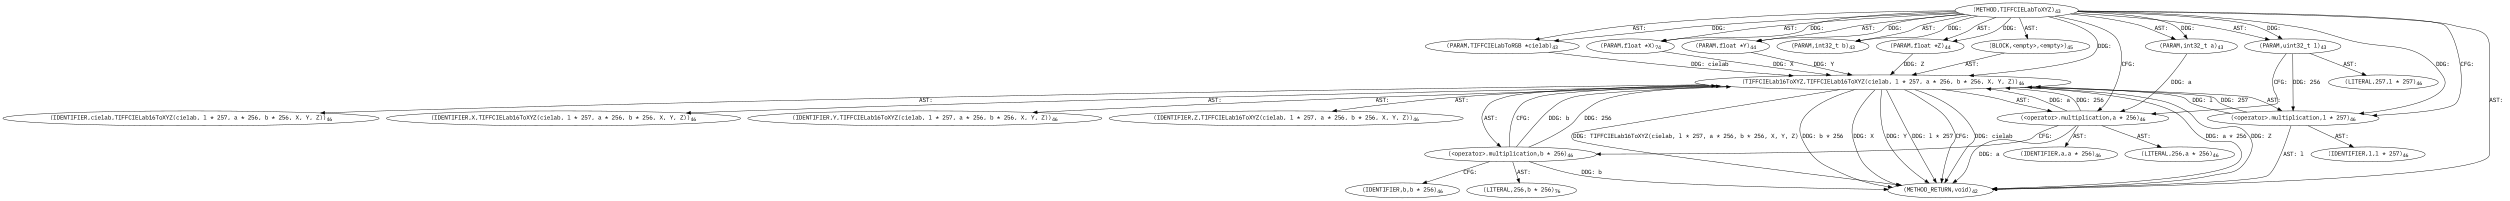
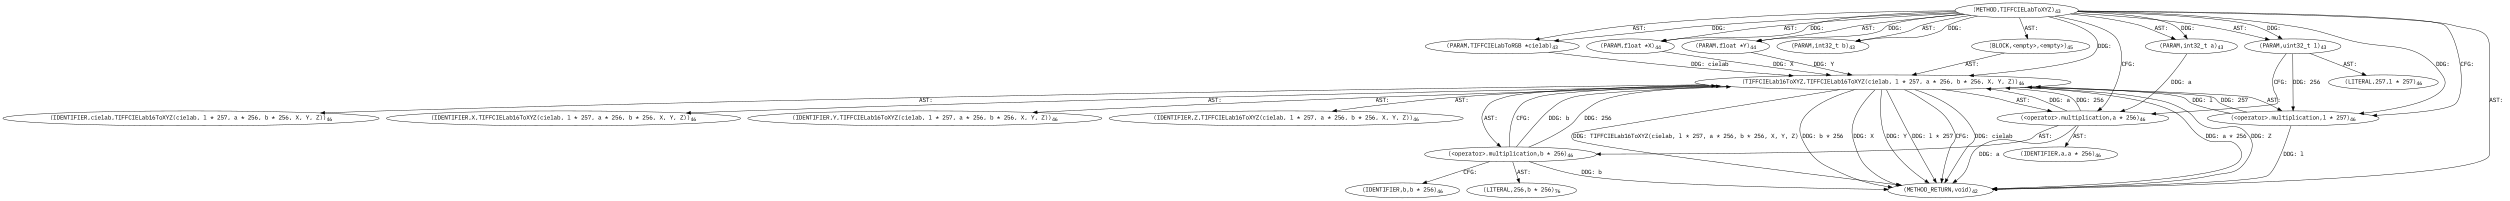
node "(PARAM,float *X)": text "74" -> "44"
node "(PARAM,float *Z)": removed
edge "(<operator>.multiplication,a * 256)" -> "(<operator>.multiplication,b * 256)": label "CFG: " -> "AST: "
node "(LITERAL,256,a * 256)": removed
edge "(<operator>.multiplication,l * 257)" -> "(METHOD_RETURN,void)": label "AST: l" -> "DDG: l"
node "(IDENTIFIER,l,l * 257)": removed
